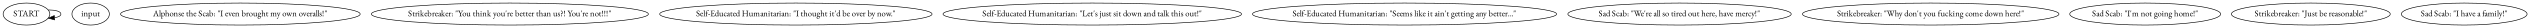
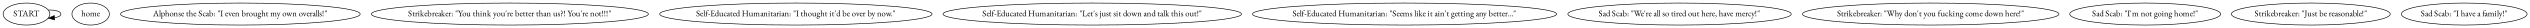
node "input": label "input" -> "home"
